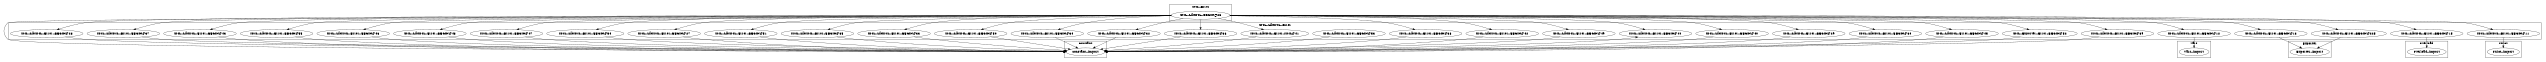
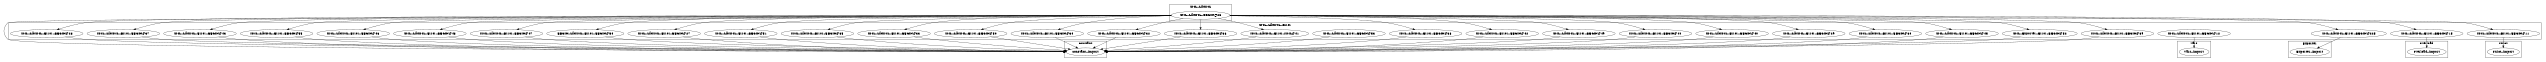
cluster "XML::Error": label "XML::Error" -> "XML::LibXML"
edge "XML::LibXML::BEGIN@23" -> "XML::LibXML::Error::BEGIN@12": removed
node "XML::LibXML::Error::BEGIN@54": label "XML::LibXML::Error::BEGIN@54" -> "BEGIN::LibXML::Error::BEGIN@54"
node "XML::LibXML::Error::BEGIN@13": removed
edge "constant::import" -> "XML::LibXML::Error::BEGIN@44": reversed
